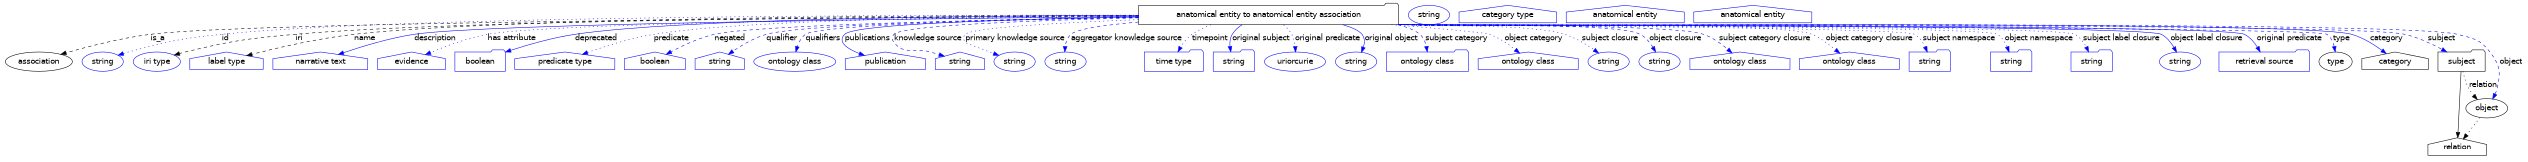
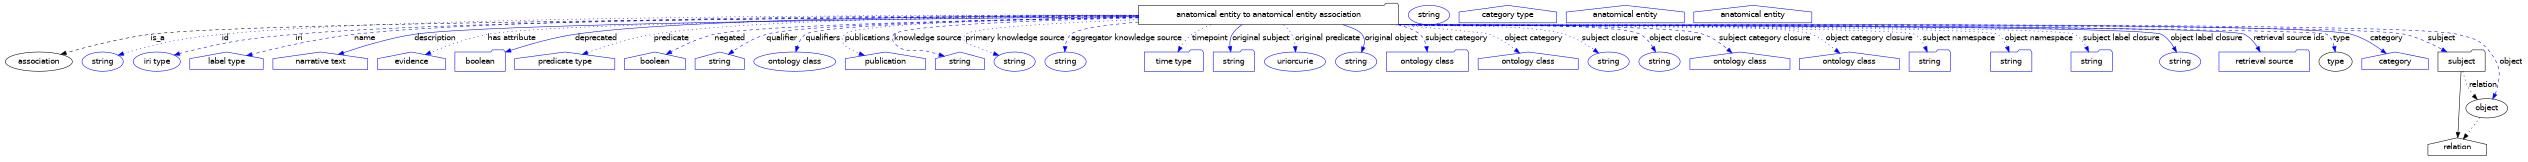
edge "anatomical entity to anatomical entity association" -> "label type": color black -> blue
edge "anatomical entity to anatomical entity association" -> "iri type": color black -> blue
edge "anatomical entity to anatomical entity association" -> "publication": style solid -> dotted
edge "anatomical entity to anatomical entity association" -> "retrieval source": label "original predicate" -> "retrieval source ids"
node "category": color black -> blue
